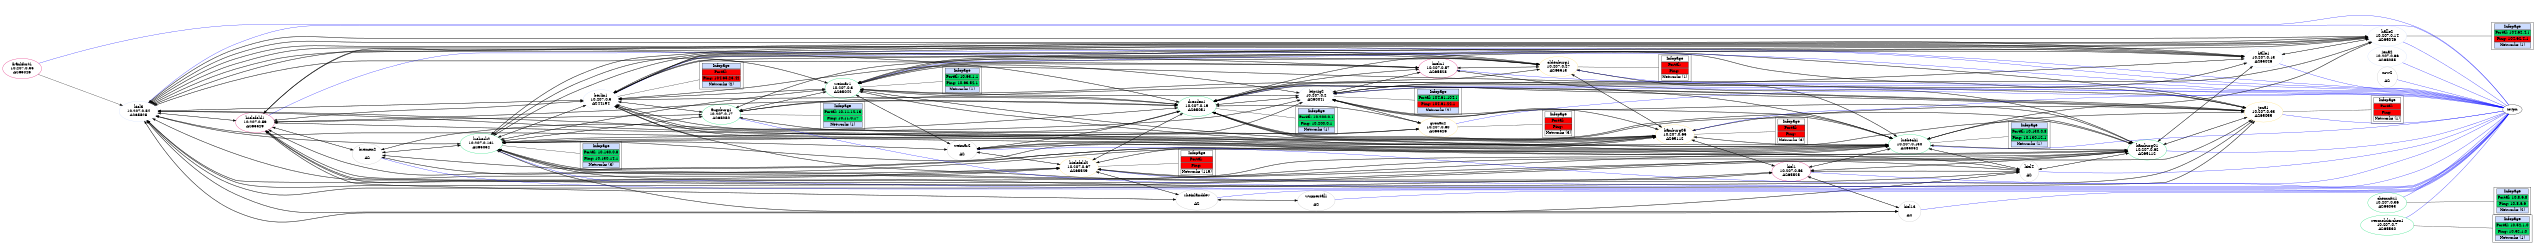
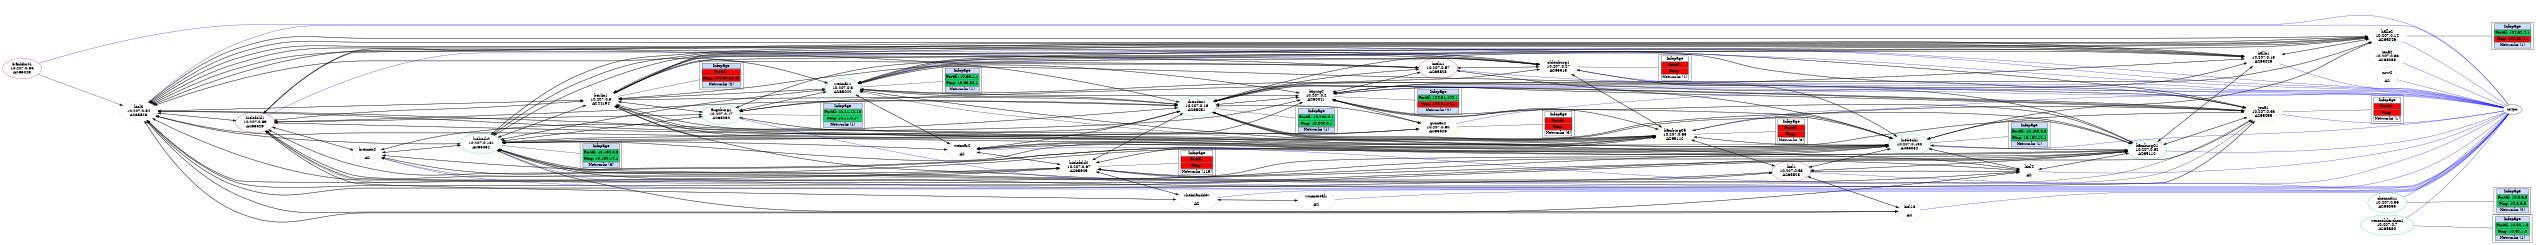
edge "weimar1 10.207.0.3 AS65042" -> "luebeck1 10.207.0.130 AS65052": removed
edge "jena1 10.207.0.33 AS65055" -> "bielefeld1 10.207.0.59 AS65529": now "jena1 10.207.0.33 AS65055" -> "bremen2 AS"
